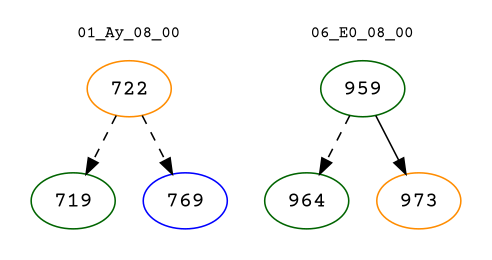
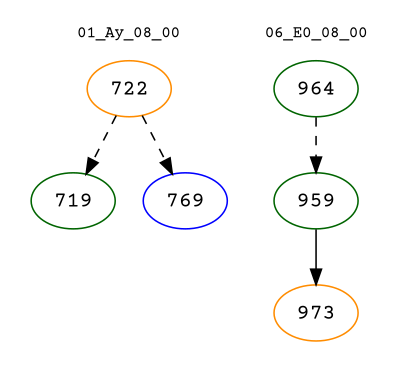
edge "959" -> "964": reversed
